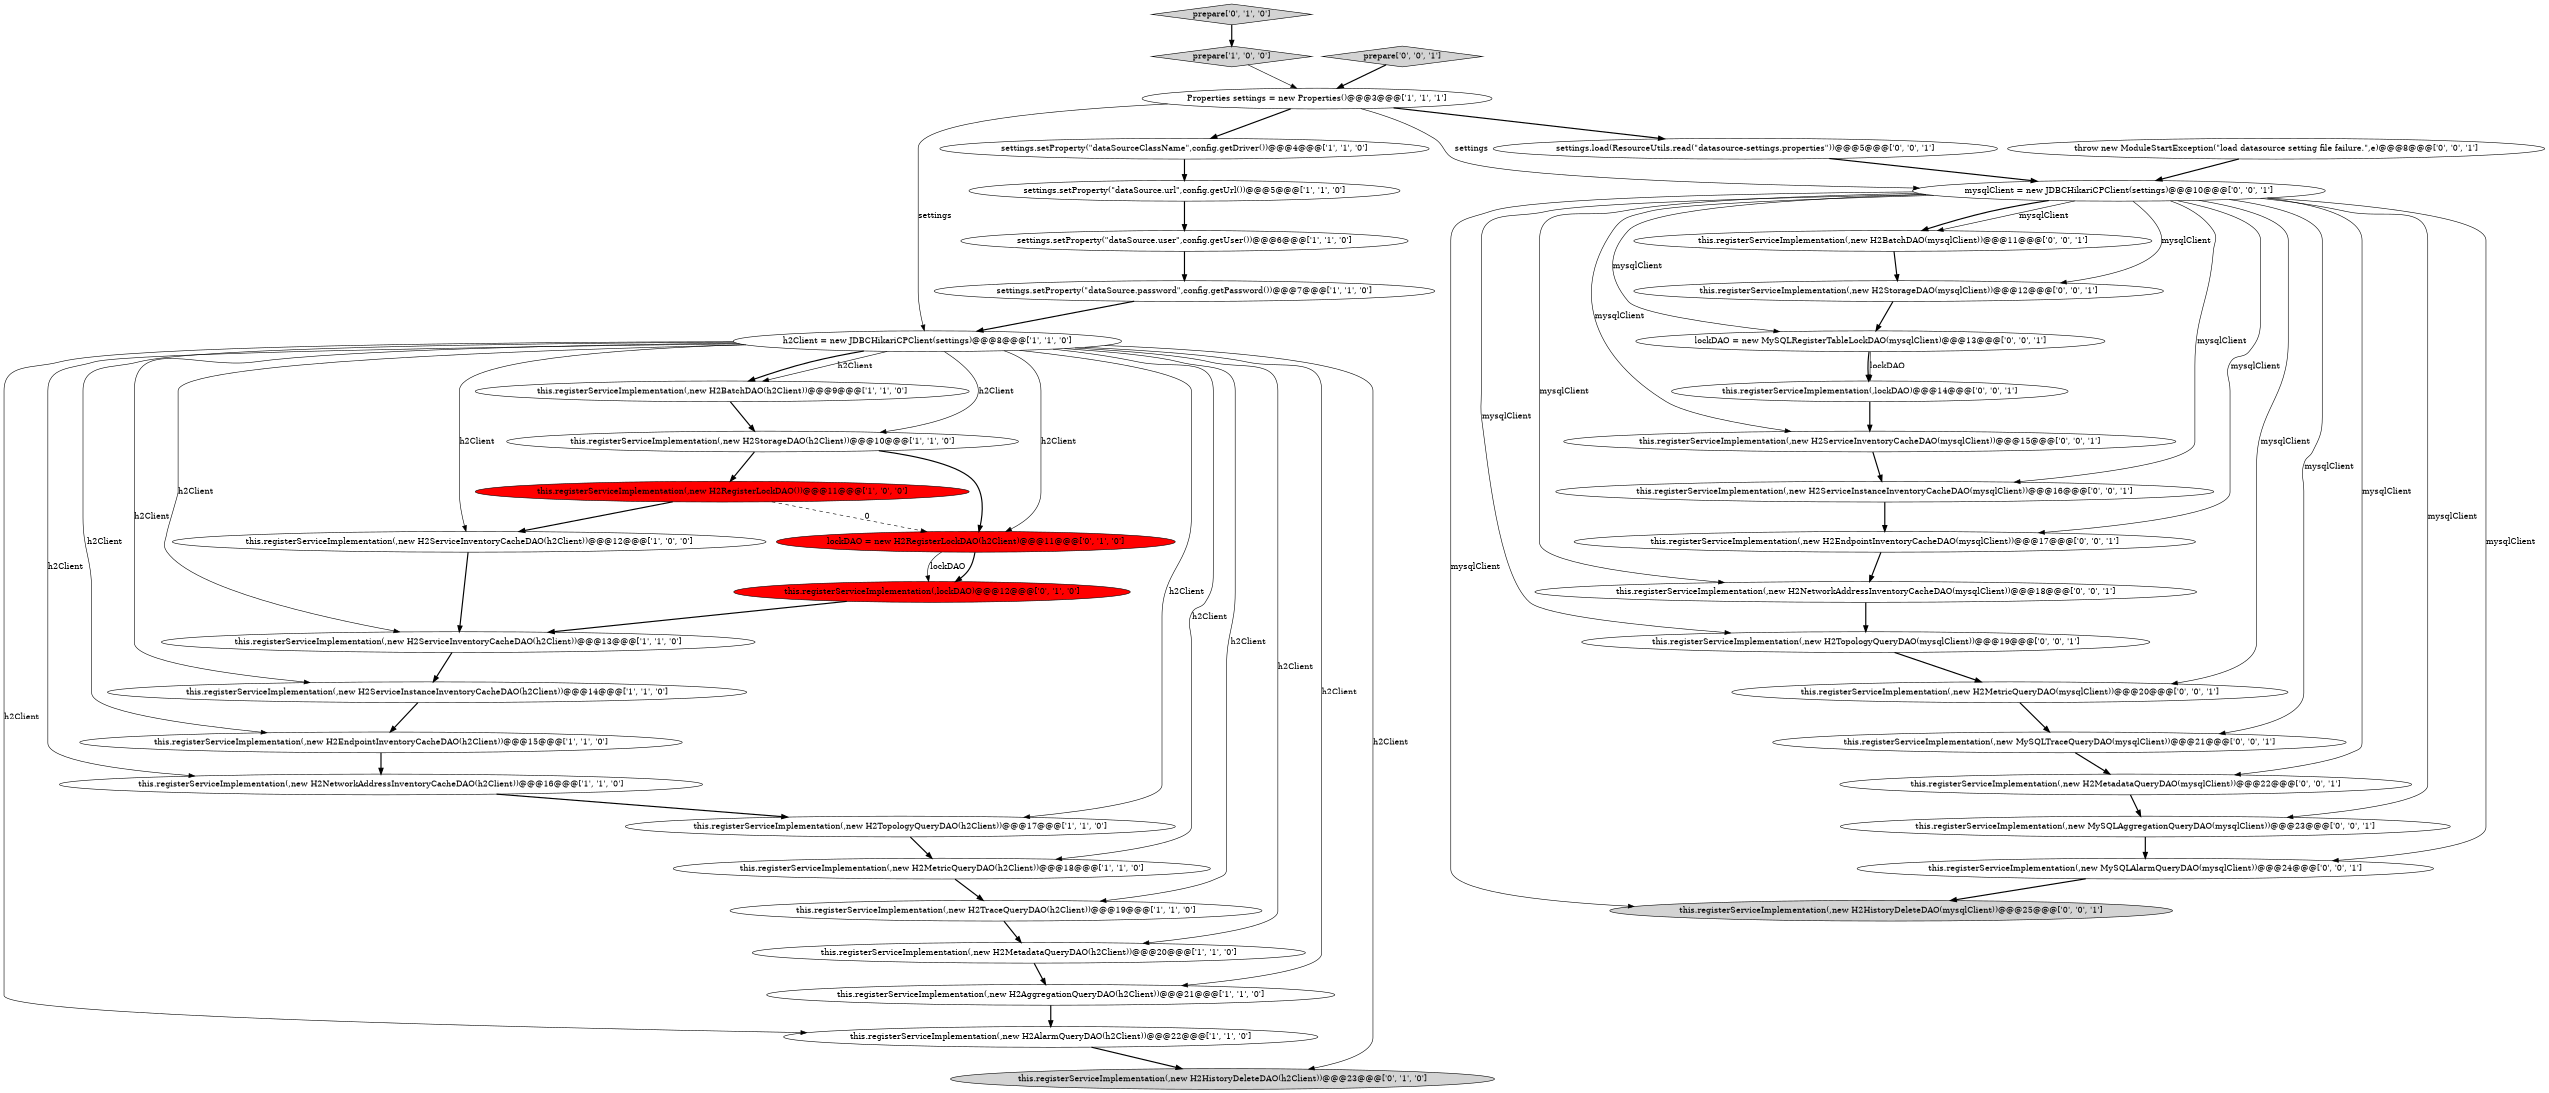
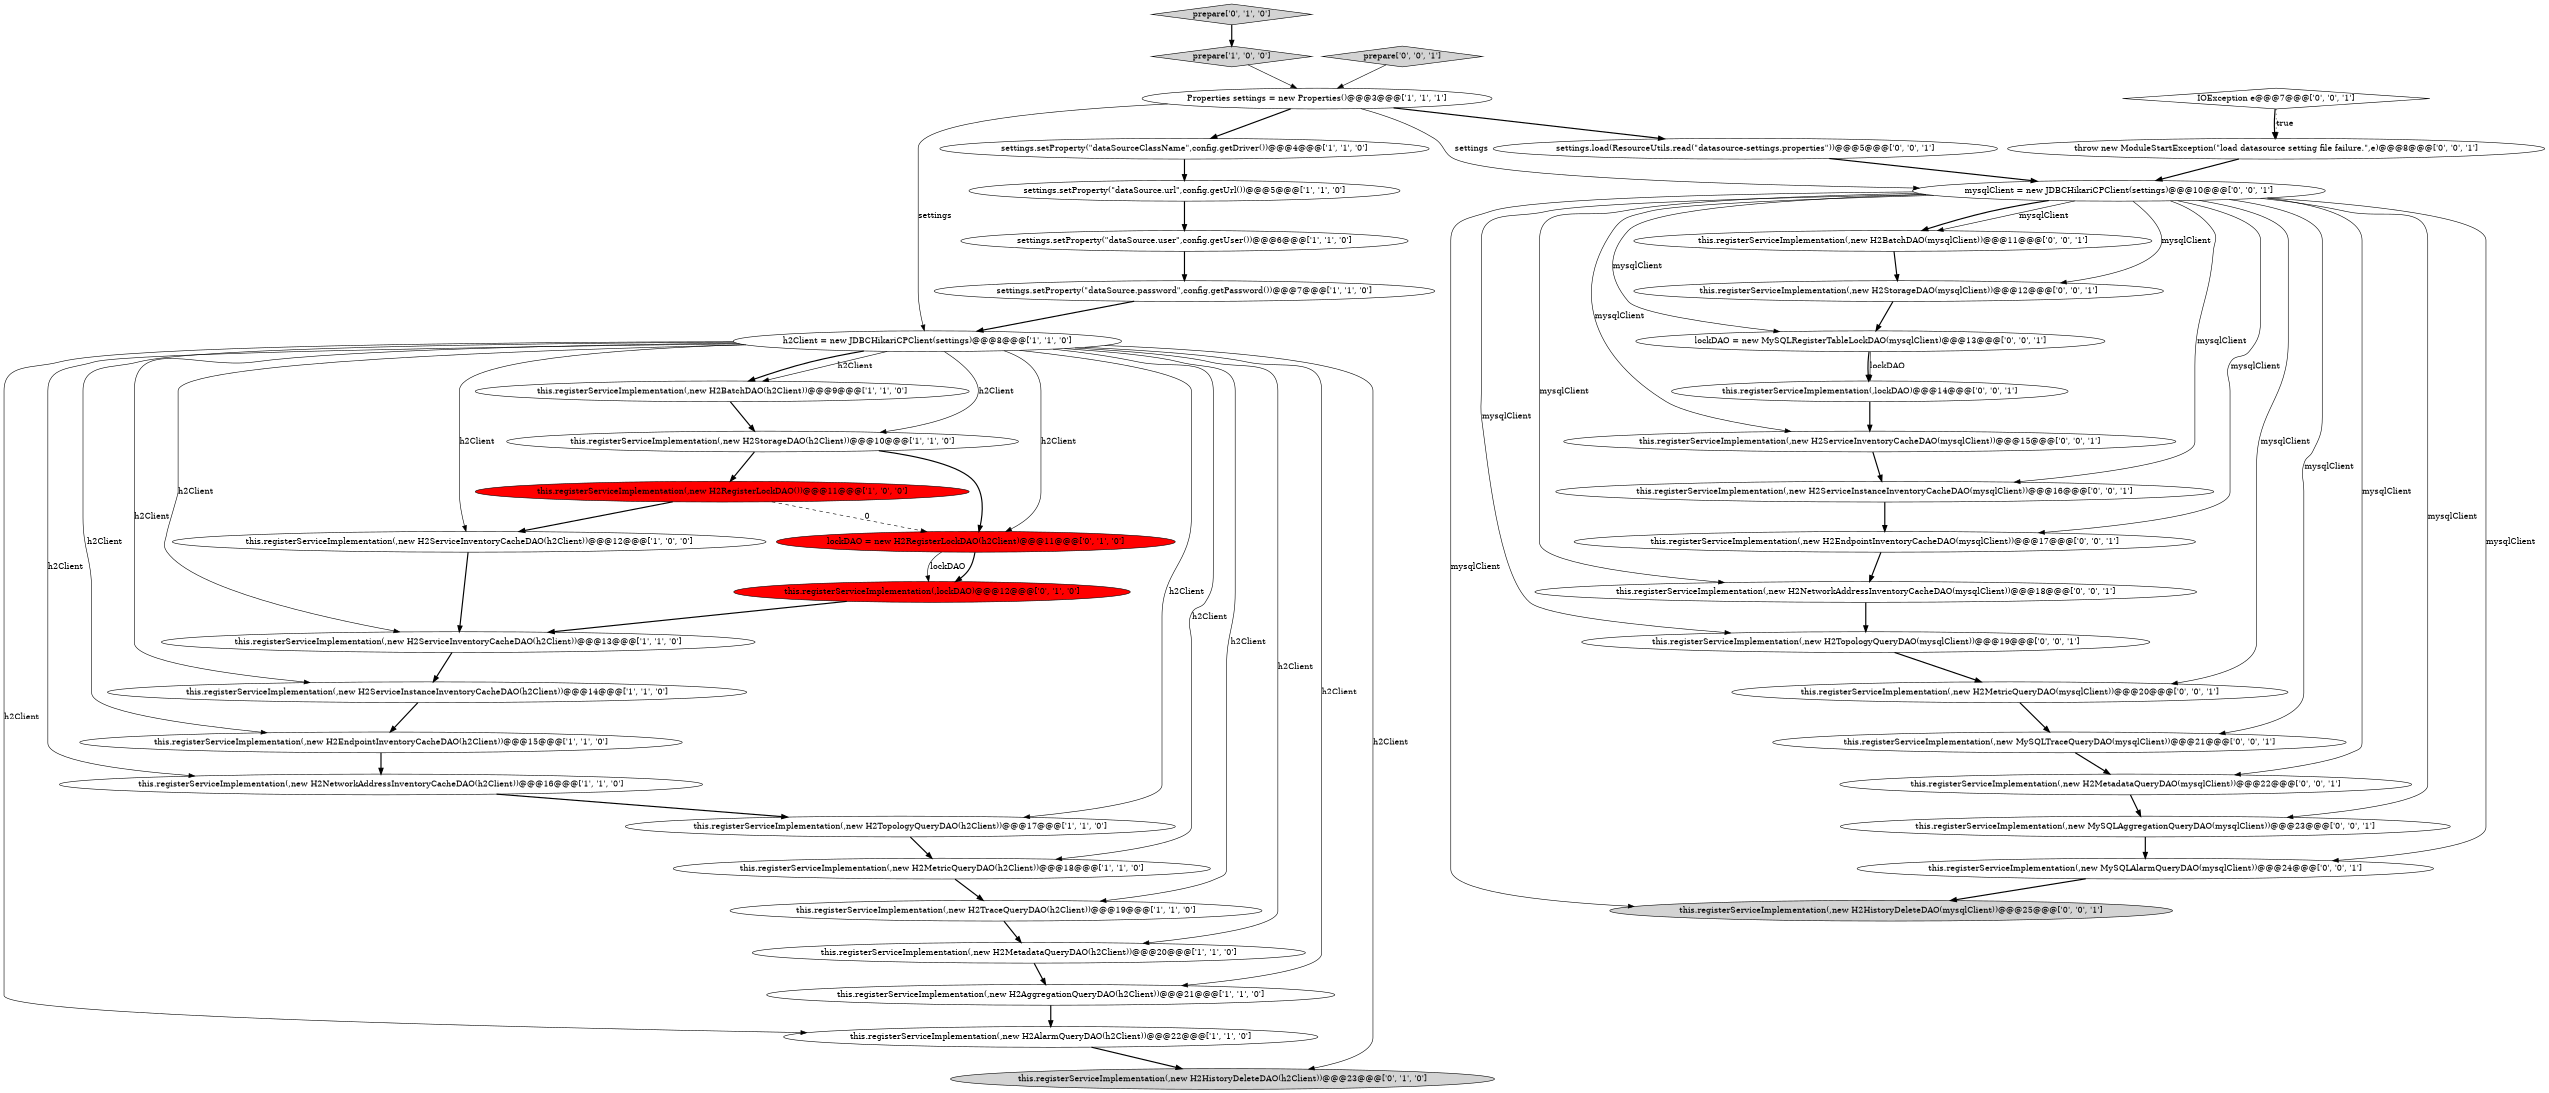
edge "prepare['0', '0', '1']" -> "Properties settings = new Properties()@@@3@@@['1', '1', '1']": style bold -> solid
node "IOException e@@@7@@@['0', '0', '1']": added
